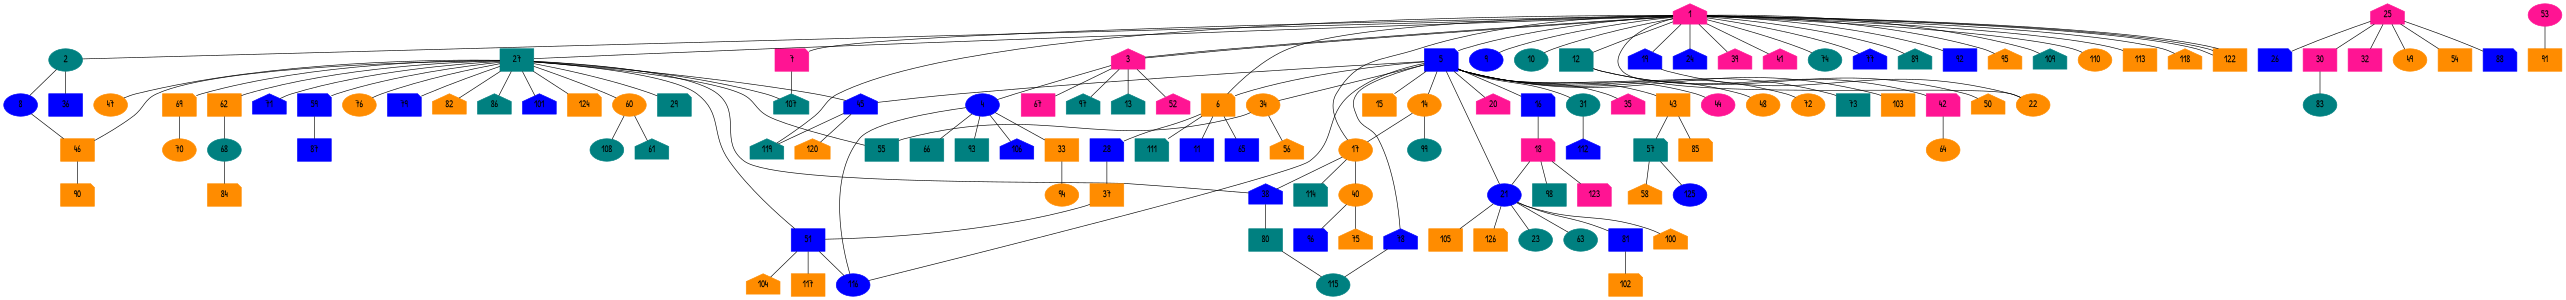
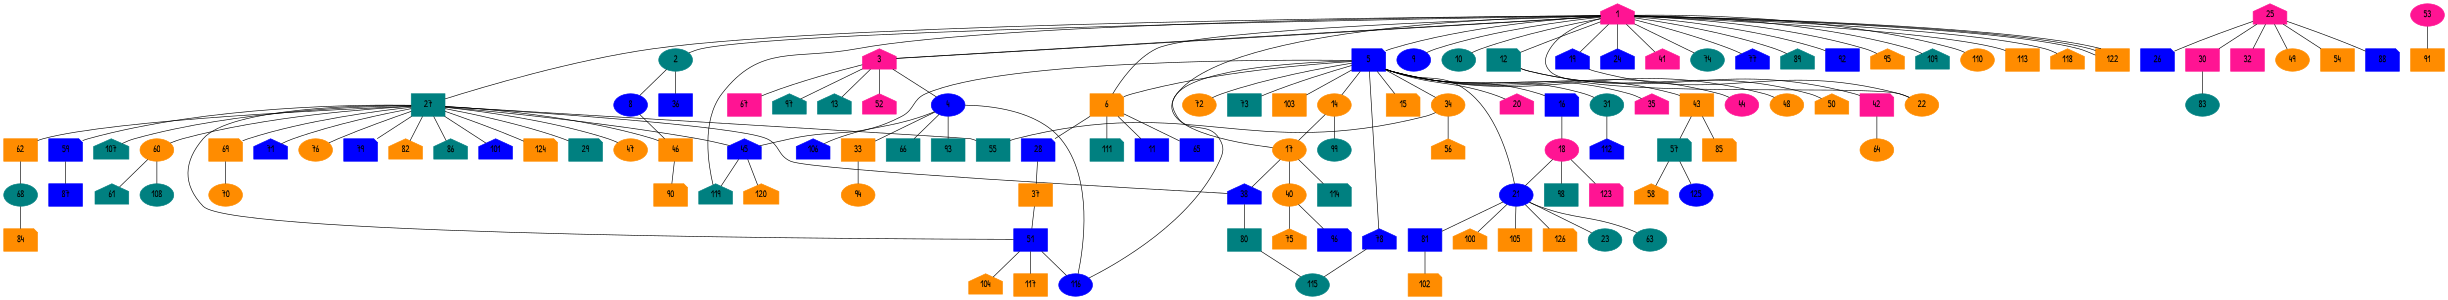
node "7": removed
node "39": removed
node "18": shape note -> ellipse
